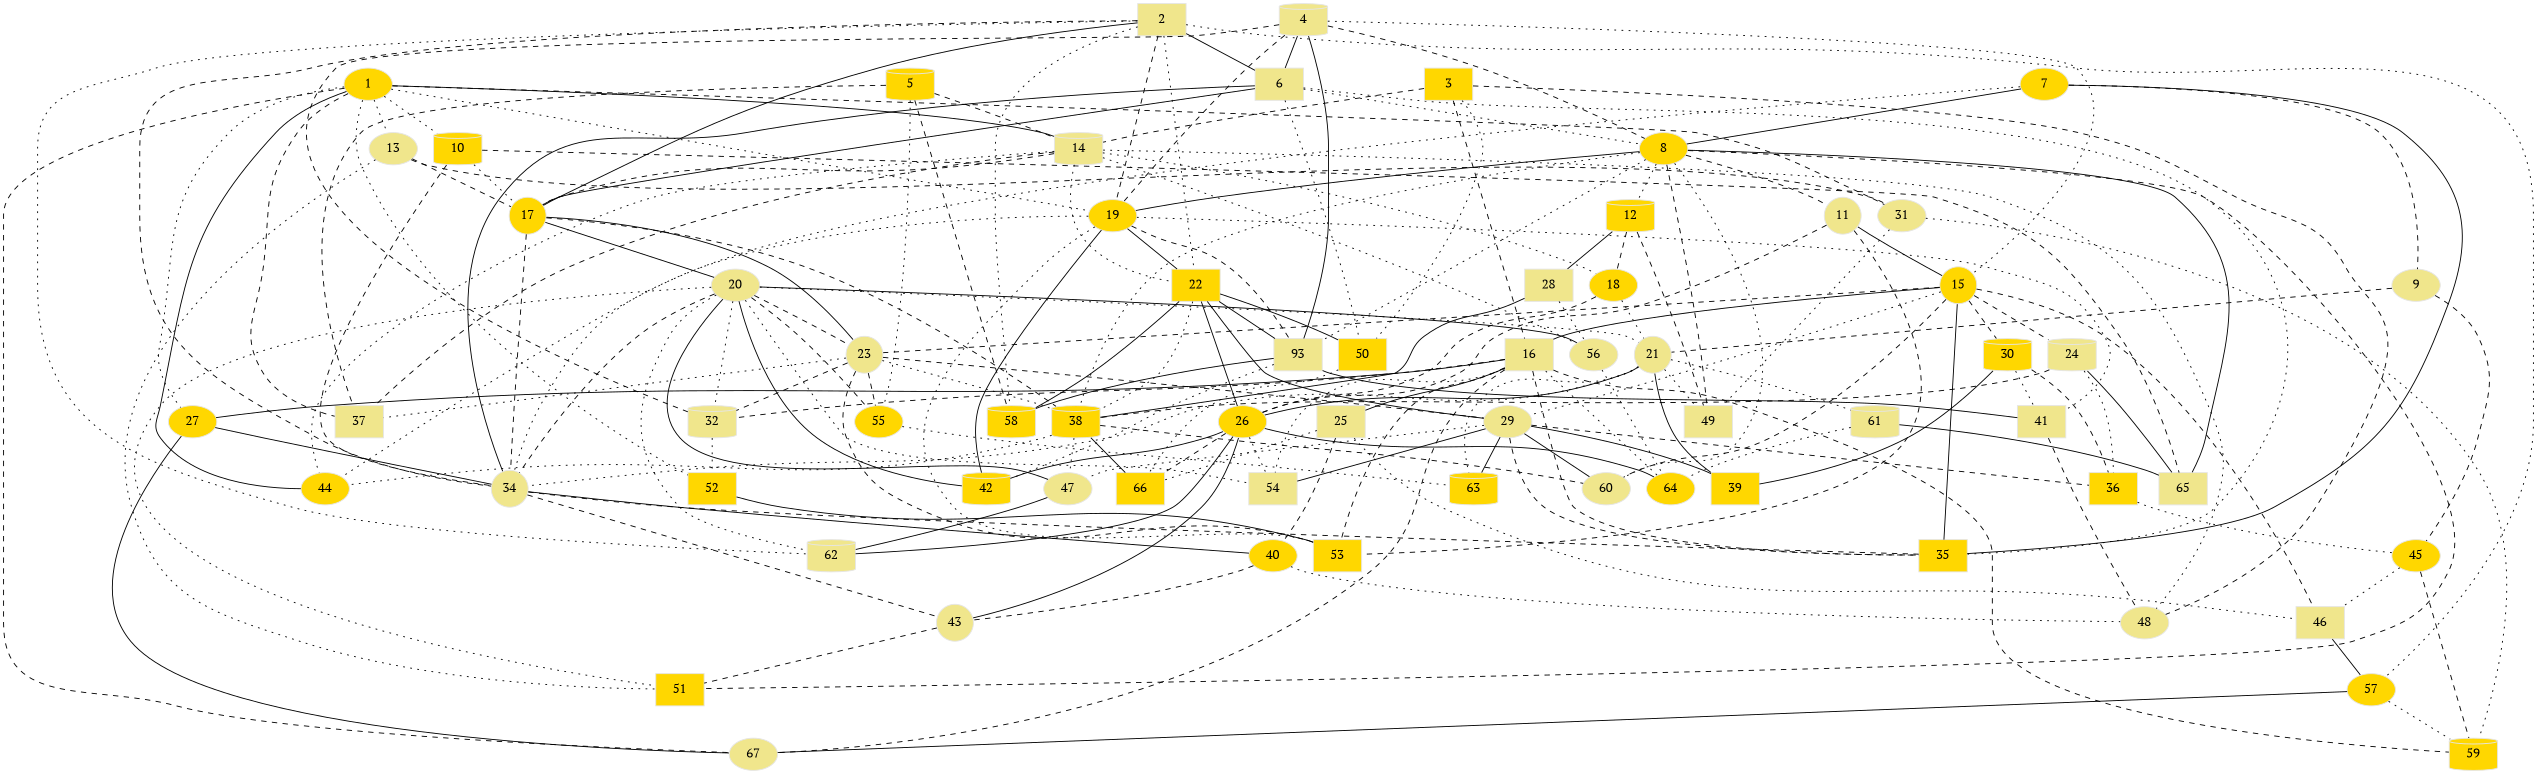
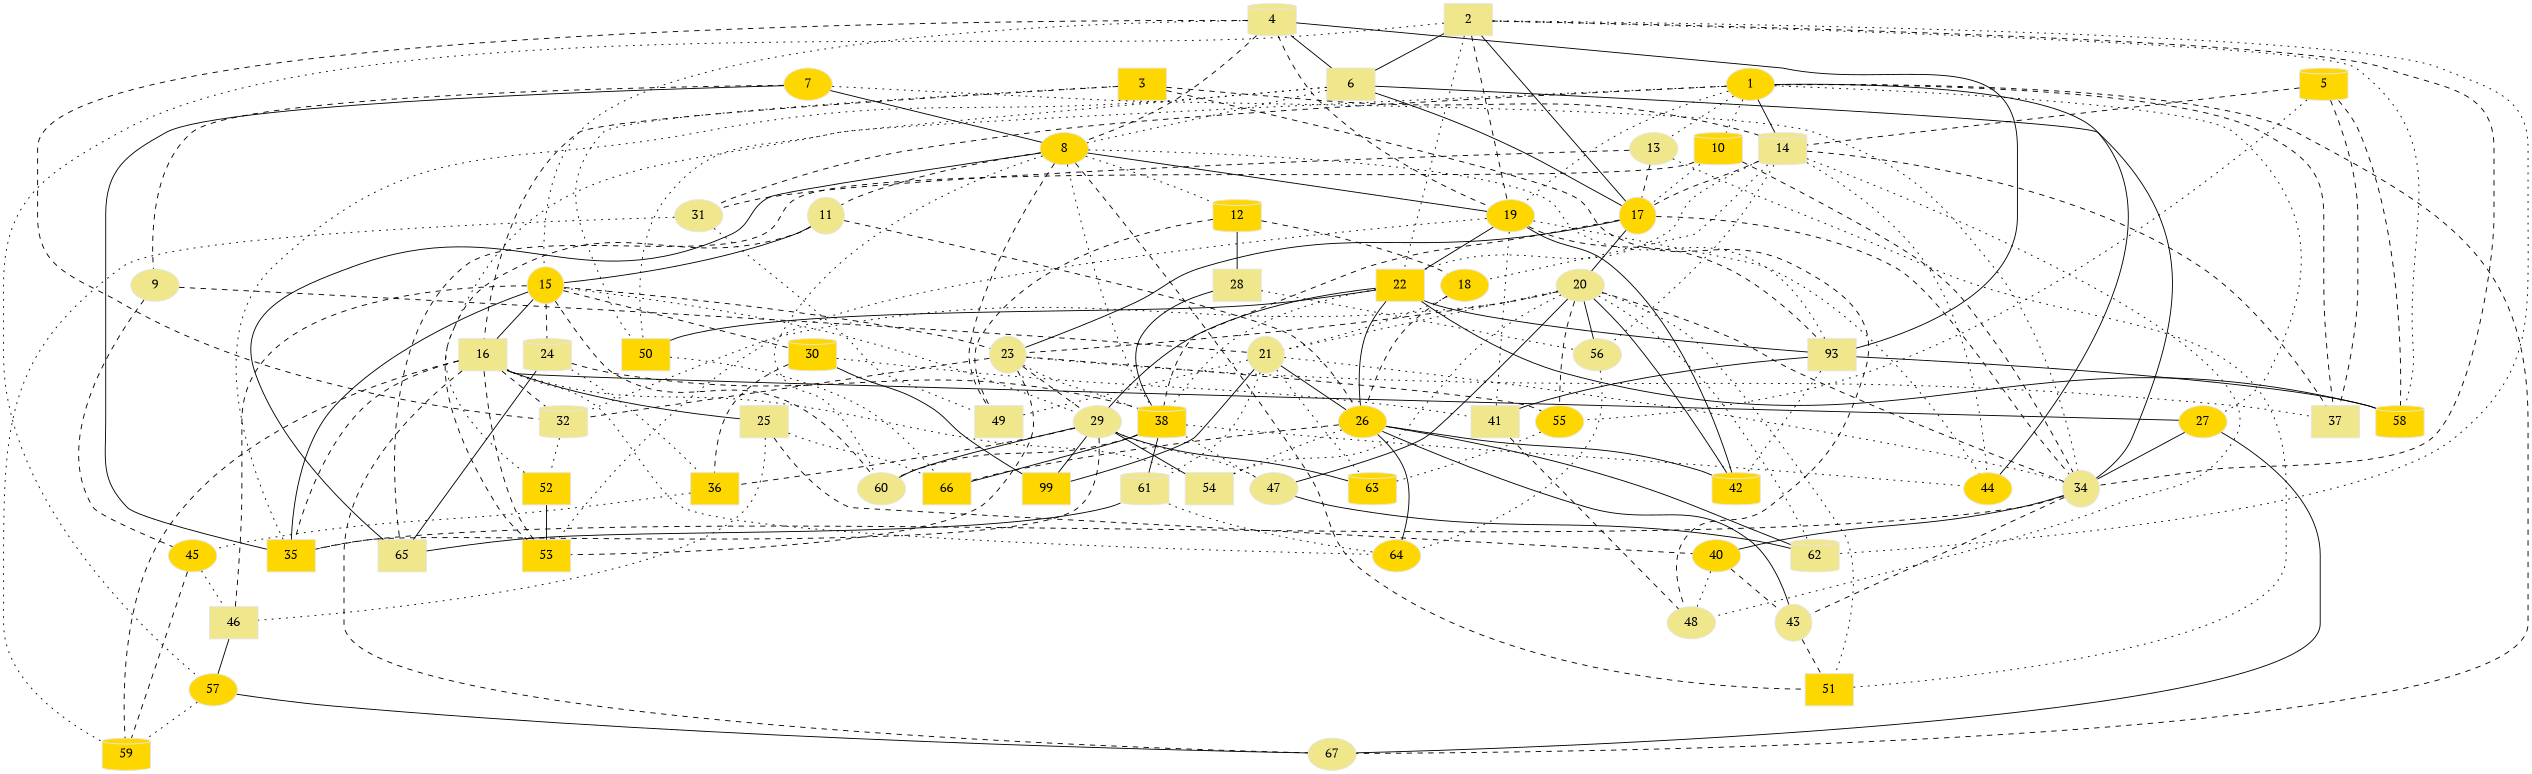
edge "38" -- "61": added
node "39": label "39" -> "99"
